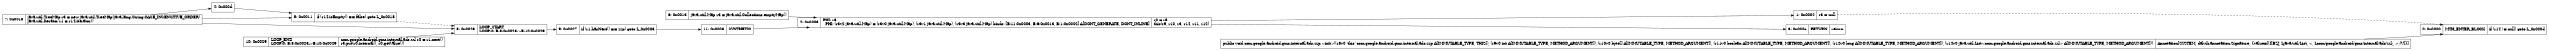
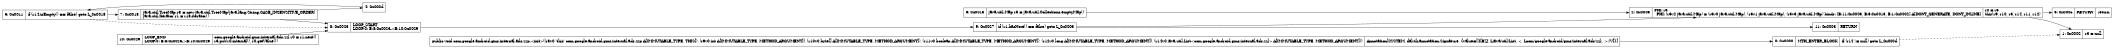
edge "1: 0x0002" -> "0: 0x0000": reversed
edge "7: 0x0018" -> "5: 0x0011": reversed
node "7: 0x0018": text "java.util.Iterator r1 = r14.iterator()" -> "java.util.Iterator r1 = r18.iterator()"
edge "11: 0x0003" -> "2: 0x0003": now "9: 0x0027" -> "2: 0x0003"
node "9: 0x0027": text "if (r1.hasNext() == zzp) goto L_0x0003" -> "if (r1.hasNext() == false) goto L_0x0003"
node "11: 0x0003": text "SYNTHETIC" -> "RETURN"
